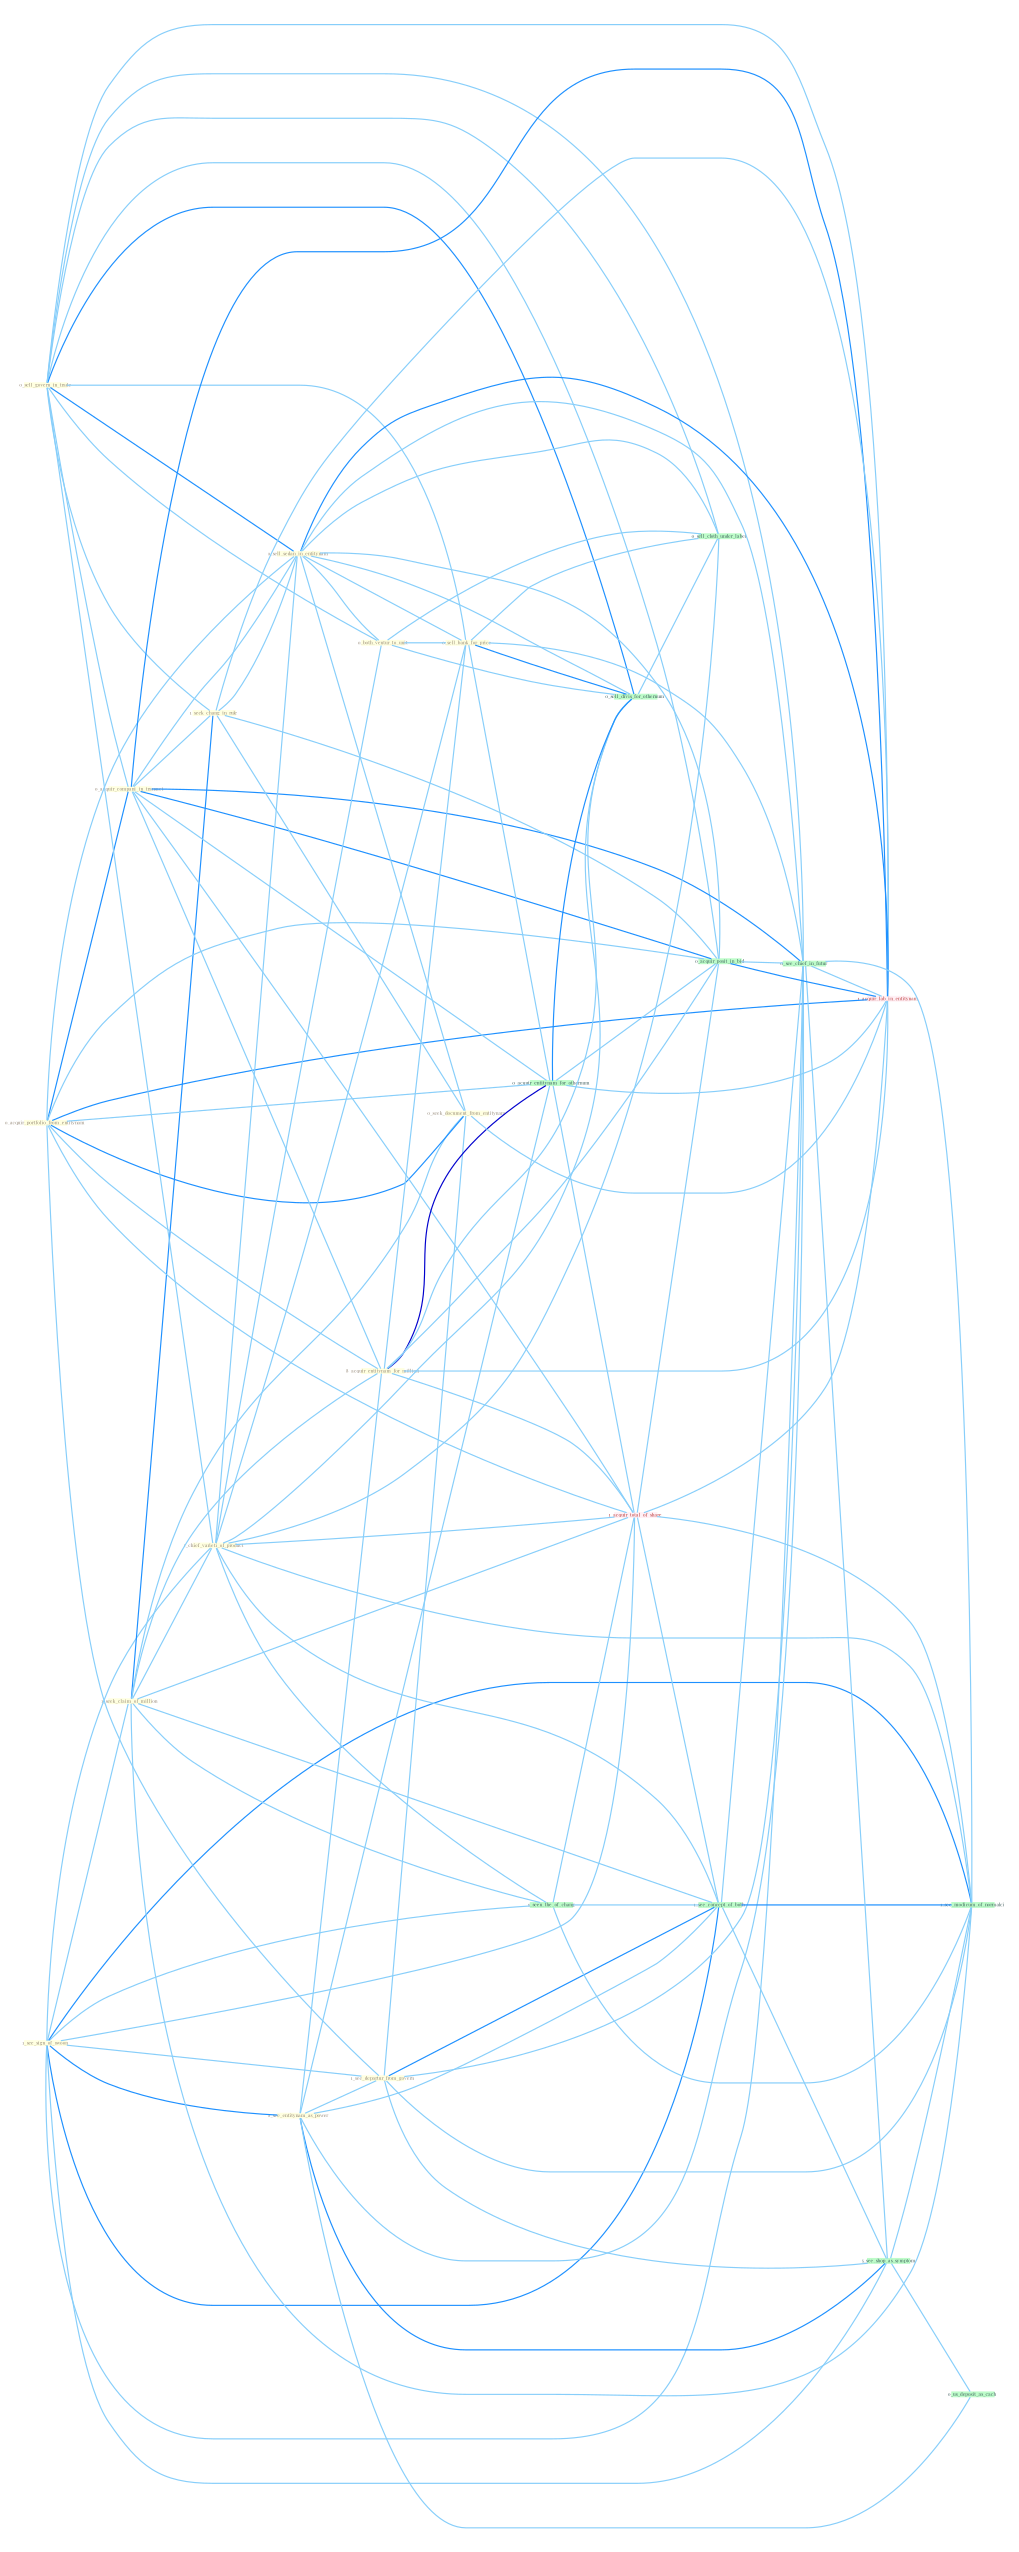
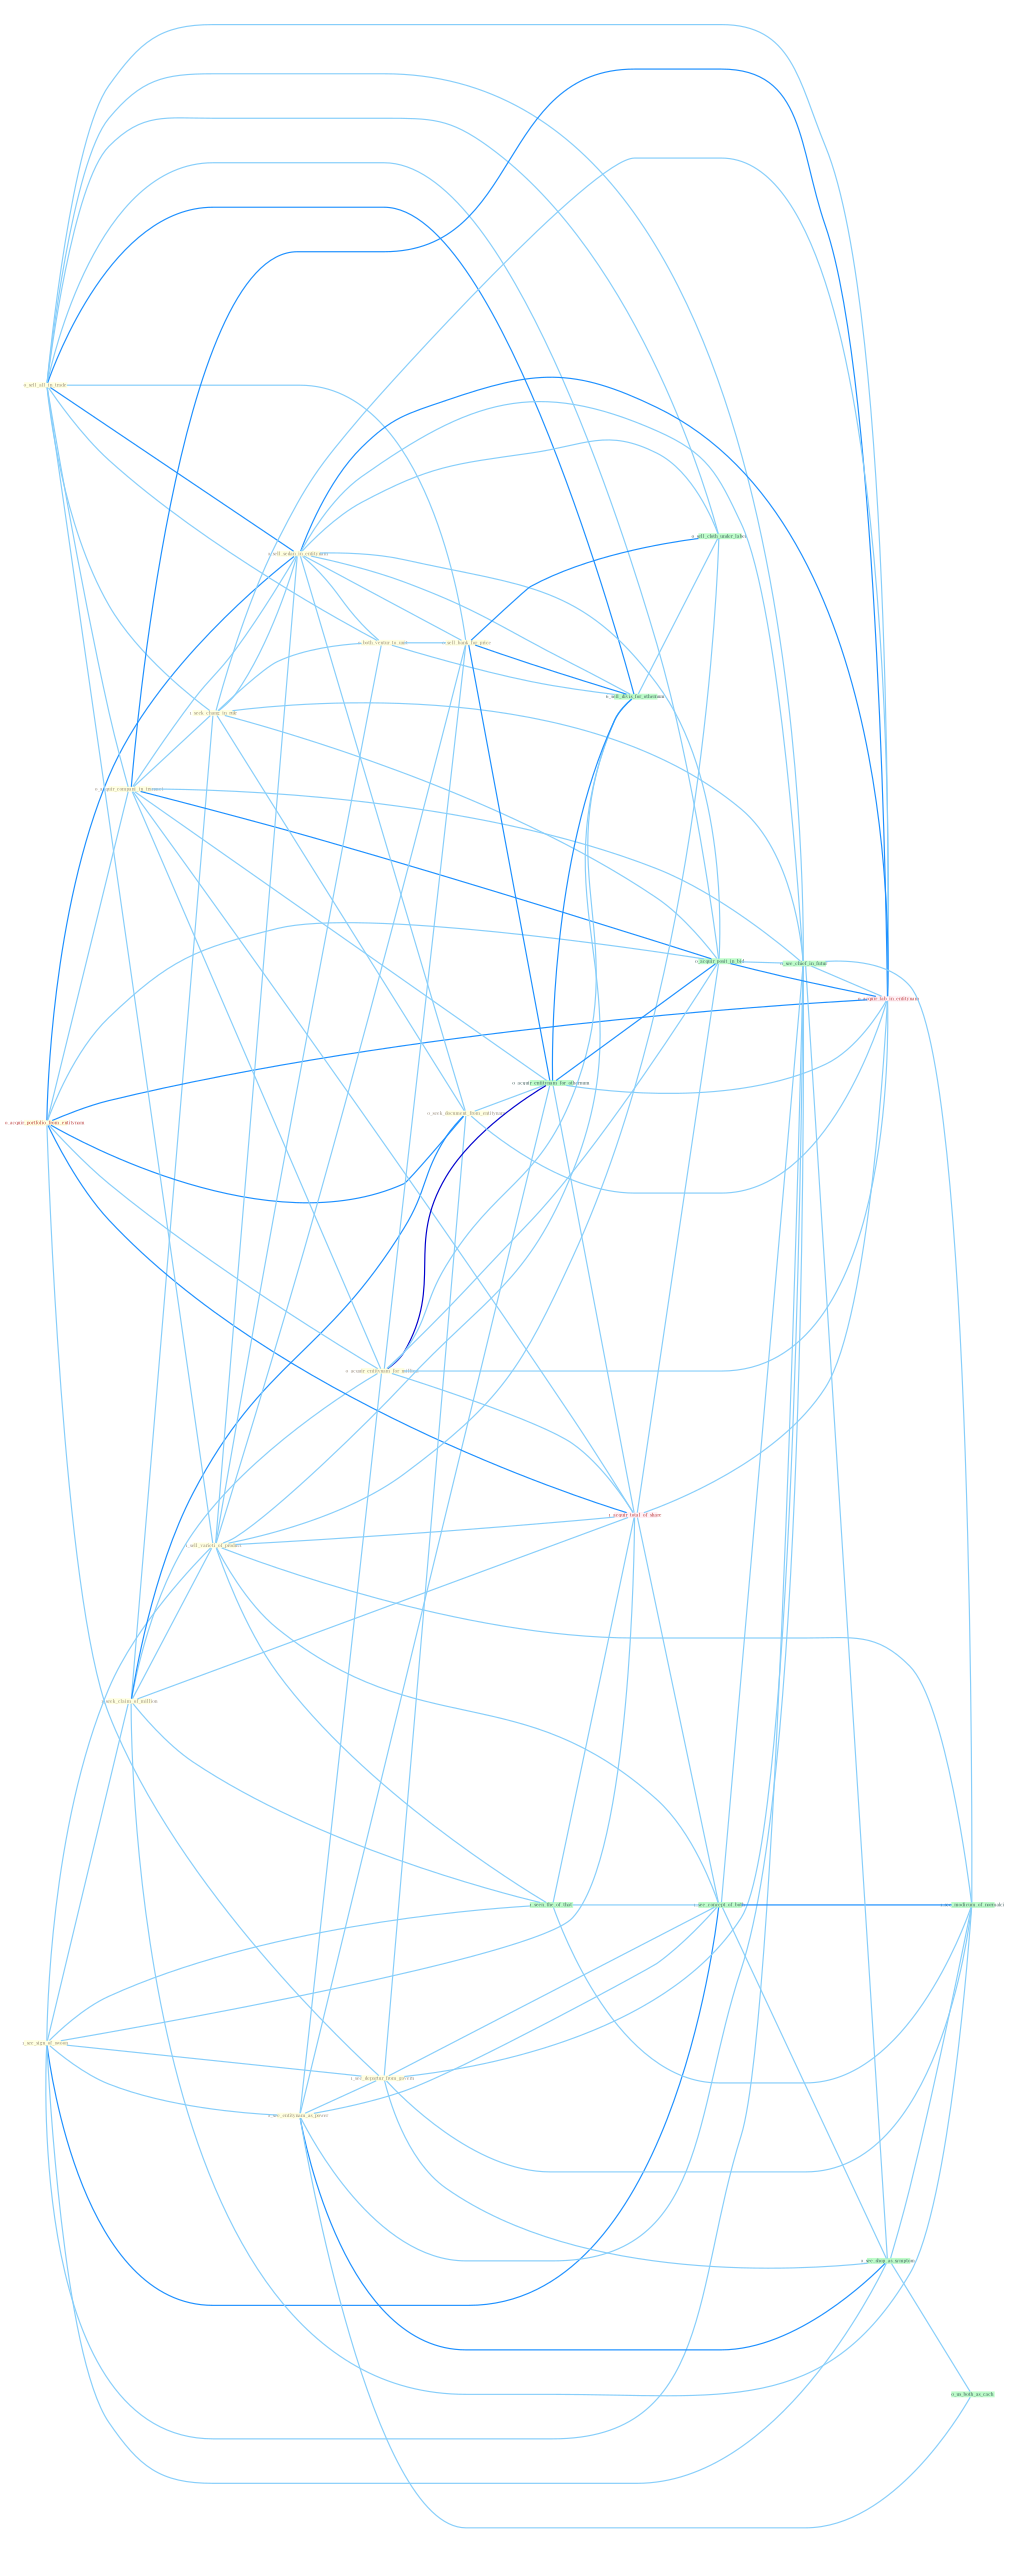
node "0_sell_govern_in_trade": label "0_sell_govern_in_trade" -> "0_sell_all_in_trade"
edge "0_sell_cloth_under_label" -- "0_both_ventur_to_unit": now "1_seek_chang_in_rule" -- "0_both_ventur_to_unit"
edge "0_sell_cloth_under_label" -- "0_sell_bank_for_price": color #87cefa -> #1e90ff
node "0_sell_divis_for_othernum": label "0_sell_divis_for_othernum" -> "6_sell_divis_for_othernum"
edge "0_sell_bank_for_price" -- "0_see_chief_in_futur": now "1_seek_chang_in_rule" -- "0_see_chief_in_futur"
edge "0_sell_sedan_in_entitynam" -- "0_acquir_portfolio_from_entitynam": color #87cefa -> #1e90ff
edge "0_acquir_compani_in_transact" -- "0_see_chief_in_futur": color #1e90ff -> #87cefa
edge "0_sell_bank_for_price" -- "0_acquir_entitynam_for_othernum": color #87cefa -> #1e90ff
edge "0_acquir_compani_in_transact" -- "0_acquir_portfolio_from_entitynam": color #1e90ff -> #87cefa
node "1_acquir_lab_in_entitynam": label "1_acquir_lab_in_entitynam" -> "0_acquir_lab_in_entitynam"
edge "0_acquir_posit_in_bid" -- "0_acquir_entitynam_for_othernum": color #87cefa -> #1e90ff
edge "0_acquir_entitynam_for_othernum" -- "0_acquir_portfolio_from_entitynam": now "0_acquir_entitynam_for_othernum" -- "0_seek_document_from_entitynam"
node "0_acquir_portfolio_from_entitynam": fontcolor #8b7d6b -> #b22222
edge "1_seek_chang_in_rule" -- "1_seek_claim_of_million": color #1e90ff -> #87cefa
edge "0_acquir_portfolio_from_entitynam" -- "1_acquir_total_of_share": color #87cefa -> #1e90ff
node "8_acquir_entitynam_for_million": label "8_acquir_entitynam_for_million" -> "0_acquir_entitynam_for_million"
edge "0_seek_document_from_entitynam" -- "1_seek_claim_of_million": color #87cefa -> #1e90ff
node "1_chief_varieti_of_product": label "1_chief_varieti_of_product" -> "1_sell_varieti_of_product"
edge "1_acquir_total_of_share" -- "1_see_modicum_of_normalci": removed
edge "1_see_modicum_of_normalci" -- "1_see_sign_of_swoon": removed
edge "1_seek_claim_of_million" -- "1_see_concept_of_both": removed
node "1_seen_the_of_chang": label "1_seen_the_of_chang" -> "1_seen_the_of_that"
edge "1_see_concept_of_both" -- "1_see_departur_from_govern": color #1e90ff -> #87cefa
edge "1_see_sign_of_swoon" -- "0_see_entitynam_as_power": color #1e90ff -> #87cefa
node "5_see_shop_as_symptom": label "5_see_shop_as_symptom" -> "0_see_shop_as_symptom"
node "0_us_deposit_as_cach": label "0_us_deposit_as_cach" -> "0_us_both_as_cach"
